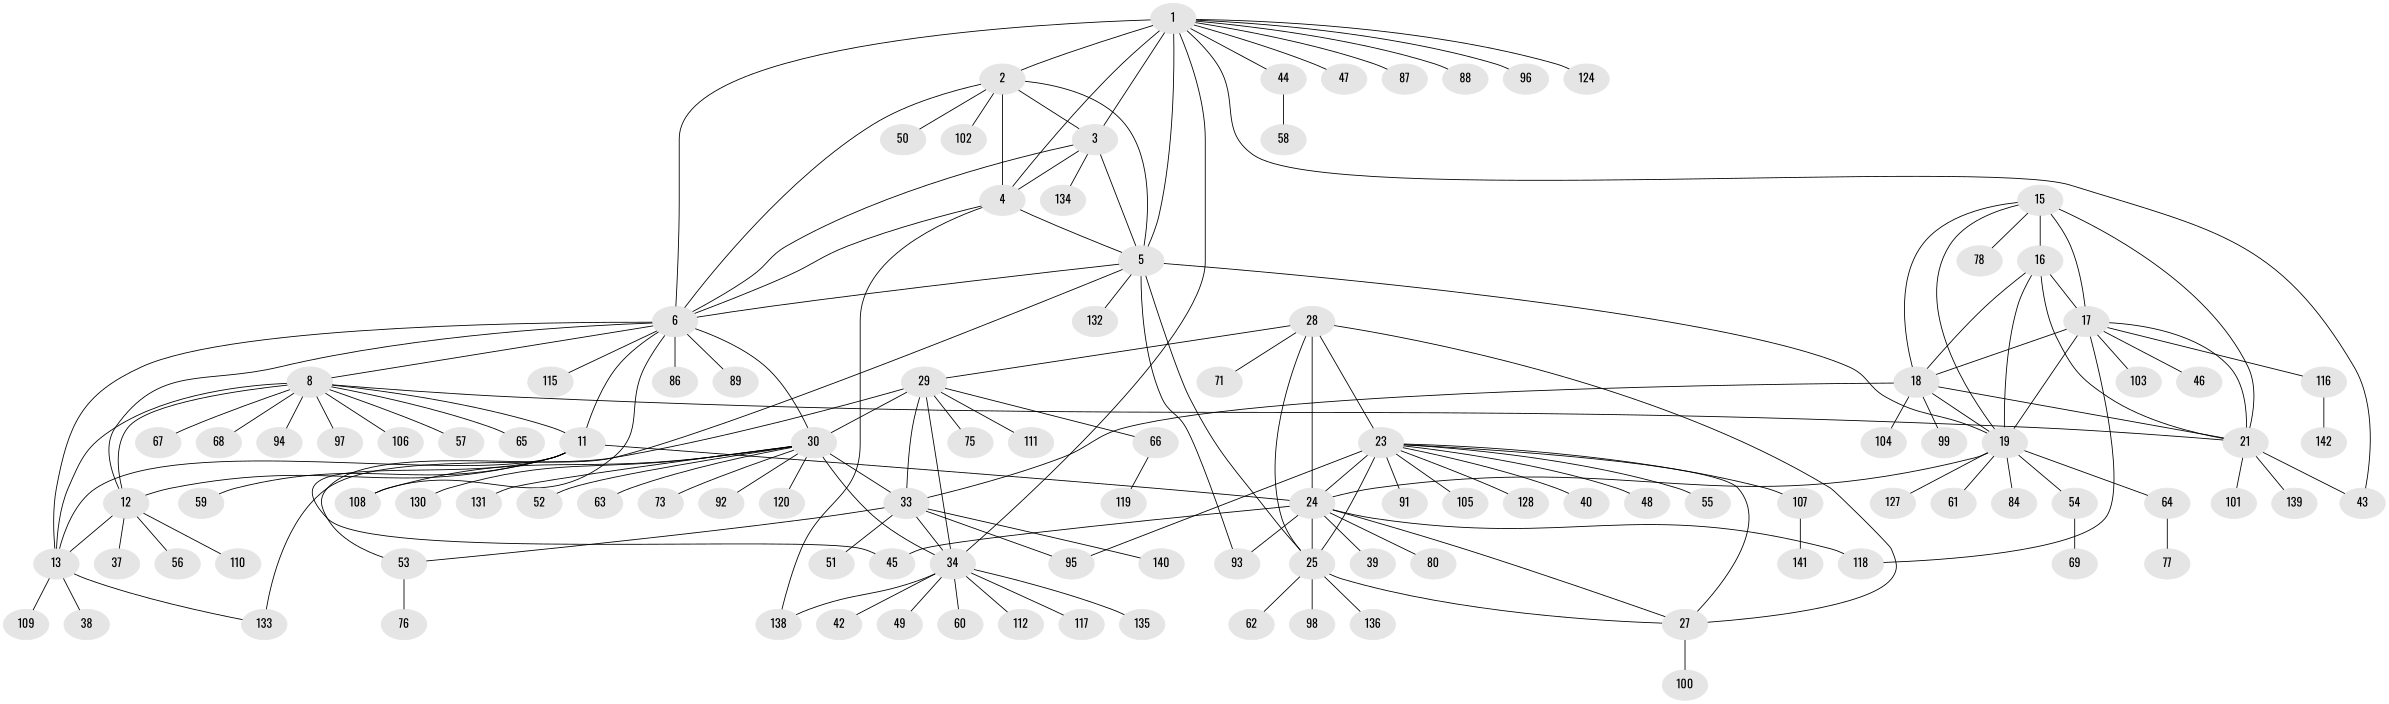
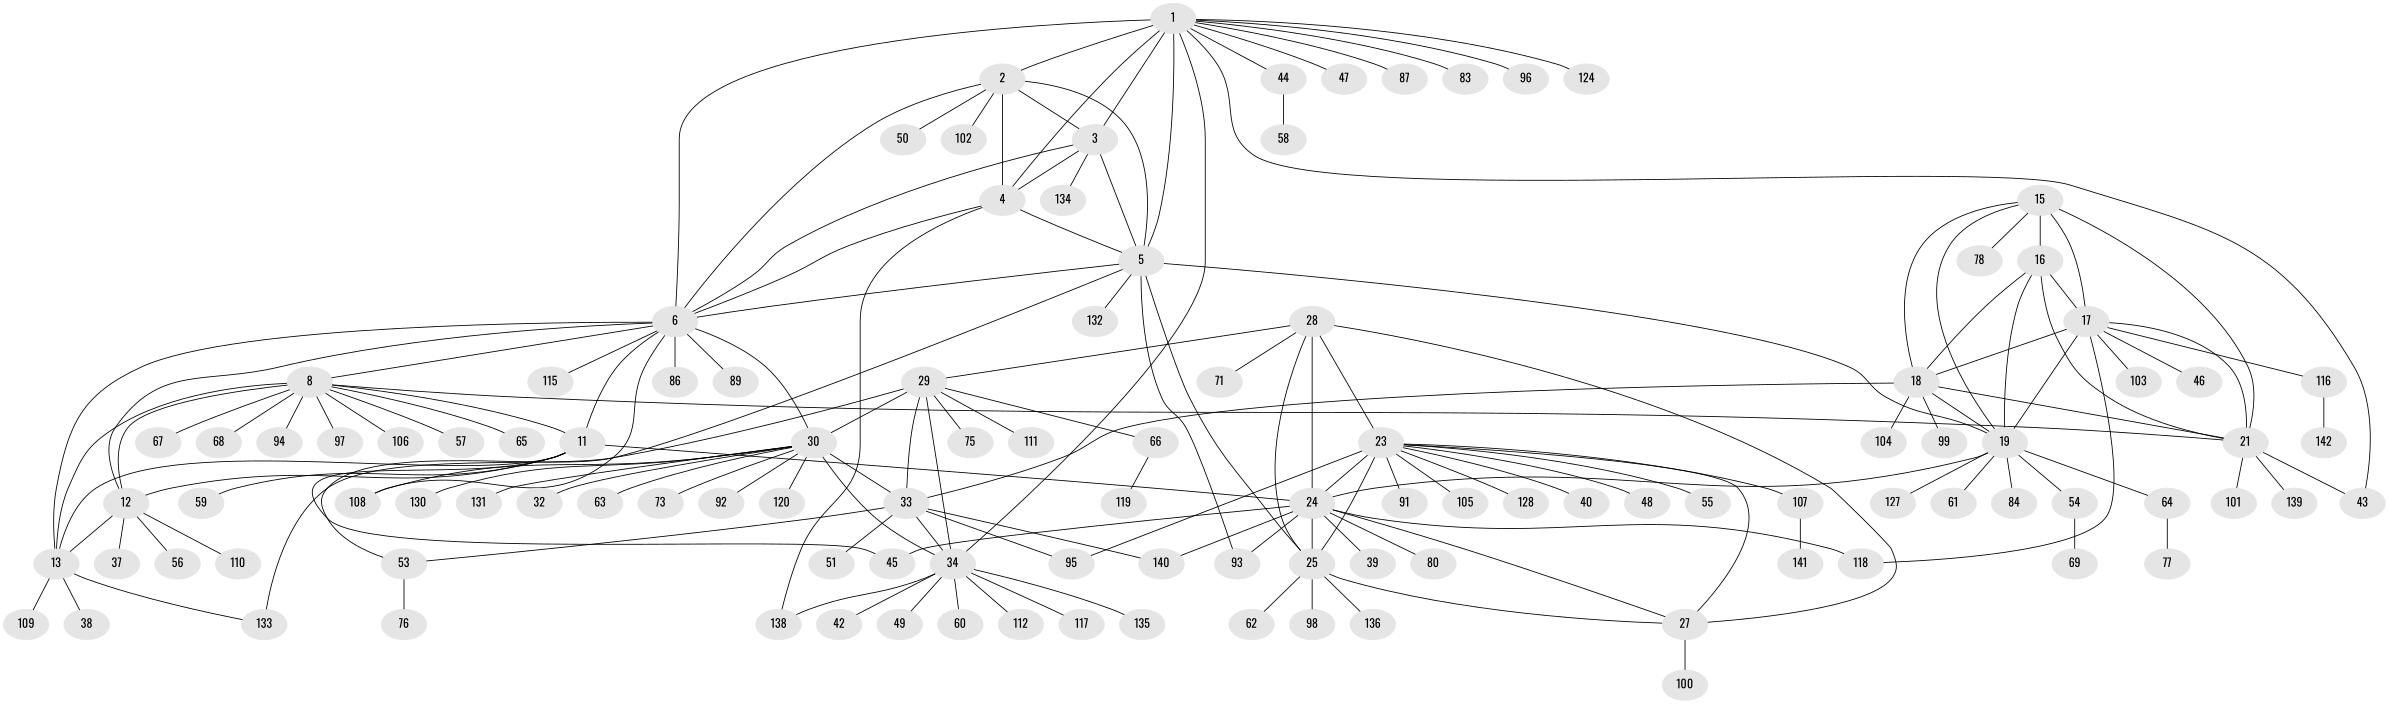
node "88": label "88" -> "83"
node "52": label "52" -> "32"
edge "24" -- "140": added
